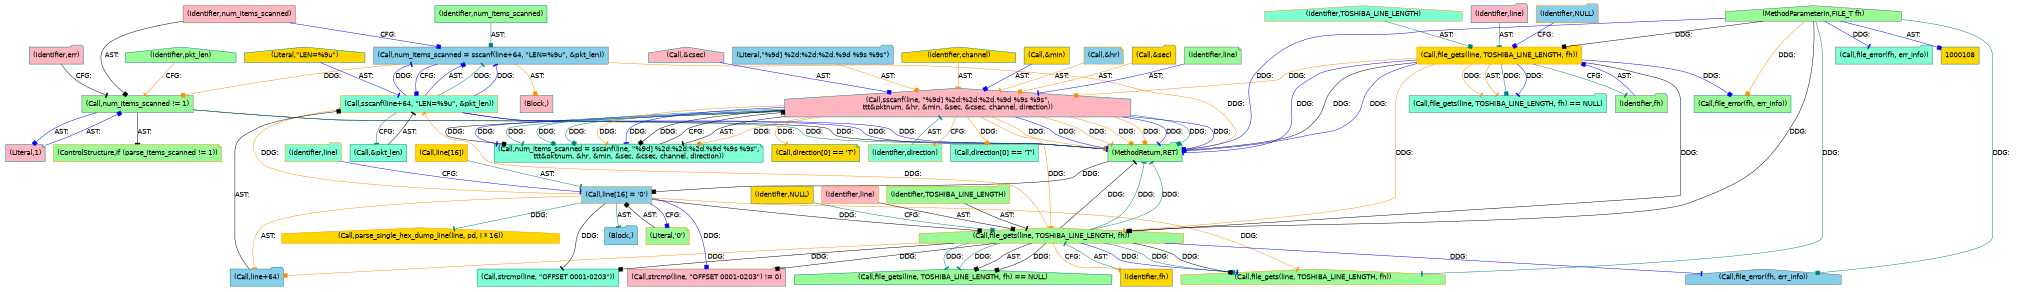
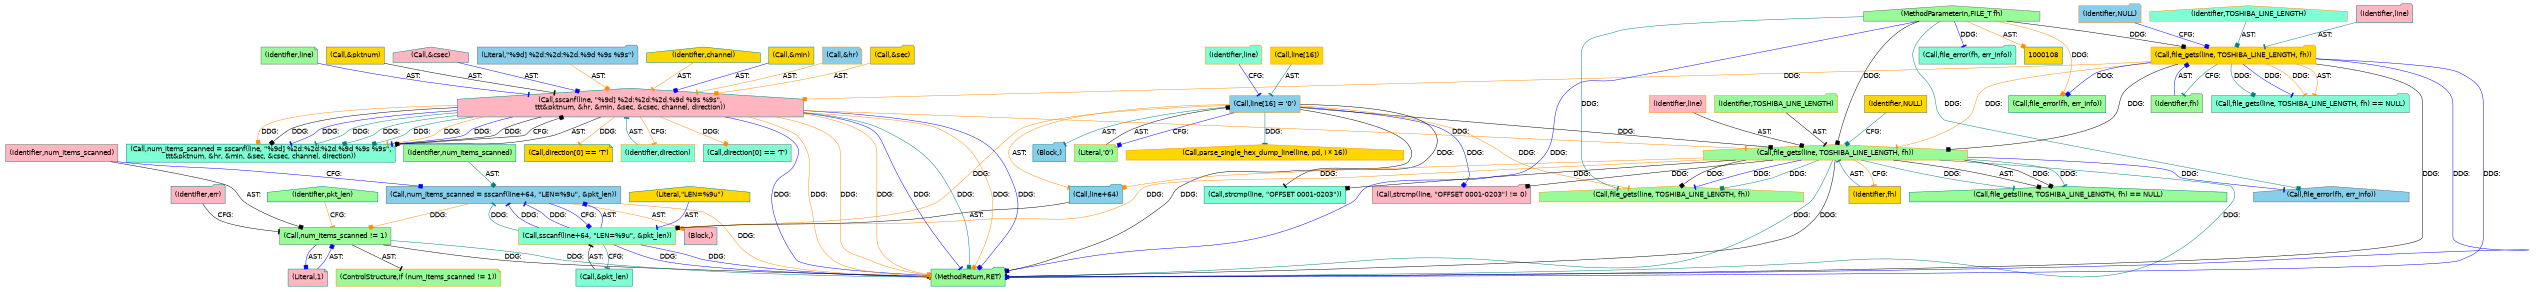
edge "(MethodParameterIn,FILE_T fh)" -> "1000108": color blue -> darkorange
node "(Call,&pktnum)": added
node "(ControlStructure,if (parse_items_scanned != 1))": label "(ControlStructure,if (parse_items_scanned != 1))" -> "(ControlStructure,if (num_items_scanned != 1))"
edge "(MethodReturn,RET)" -> "(Call,line[16] = '0')": reversed
